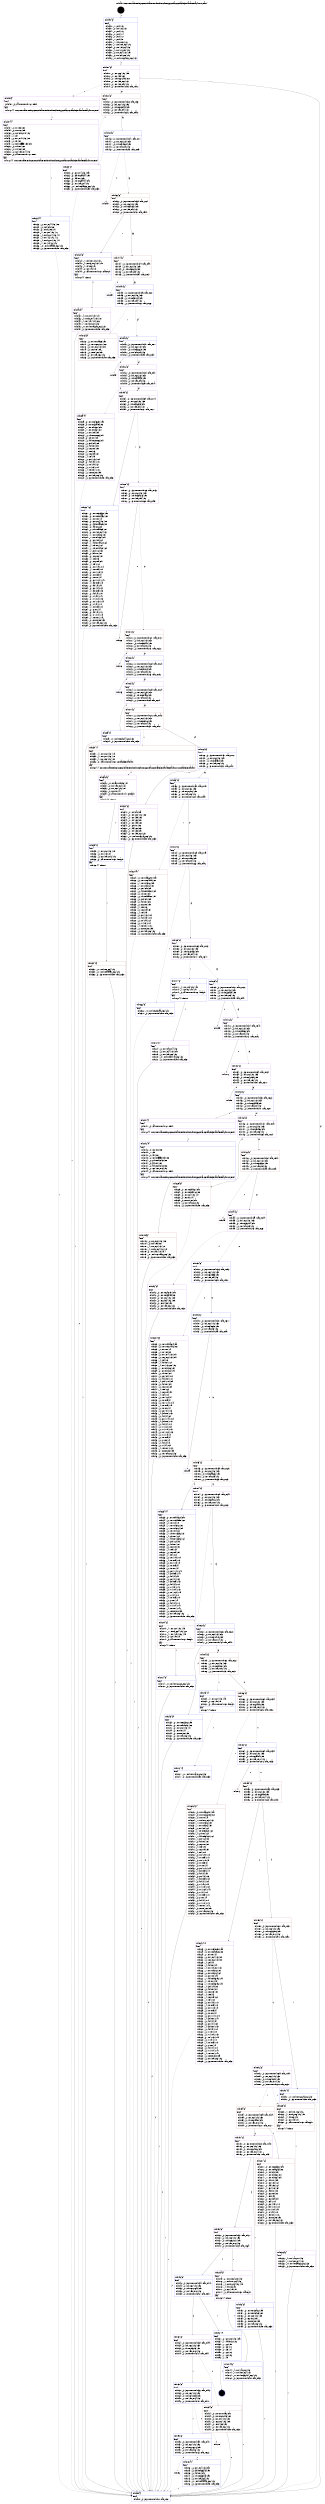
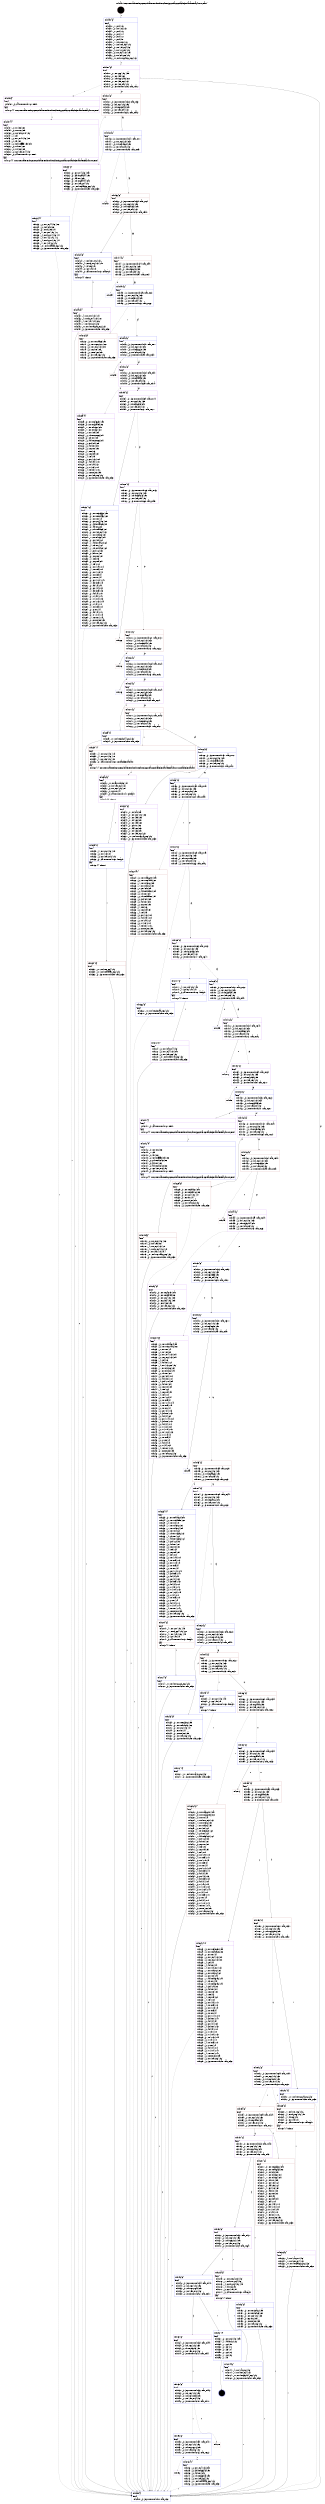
node "0x4024c4 [30]": removed
